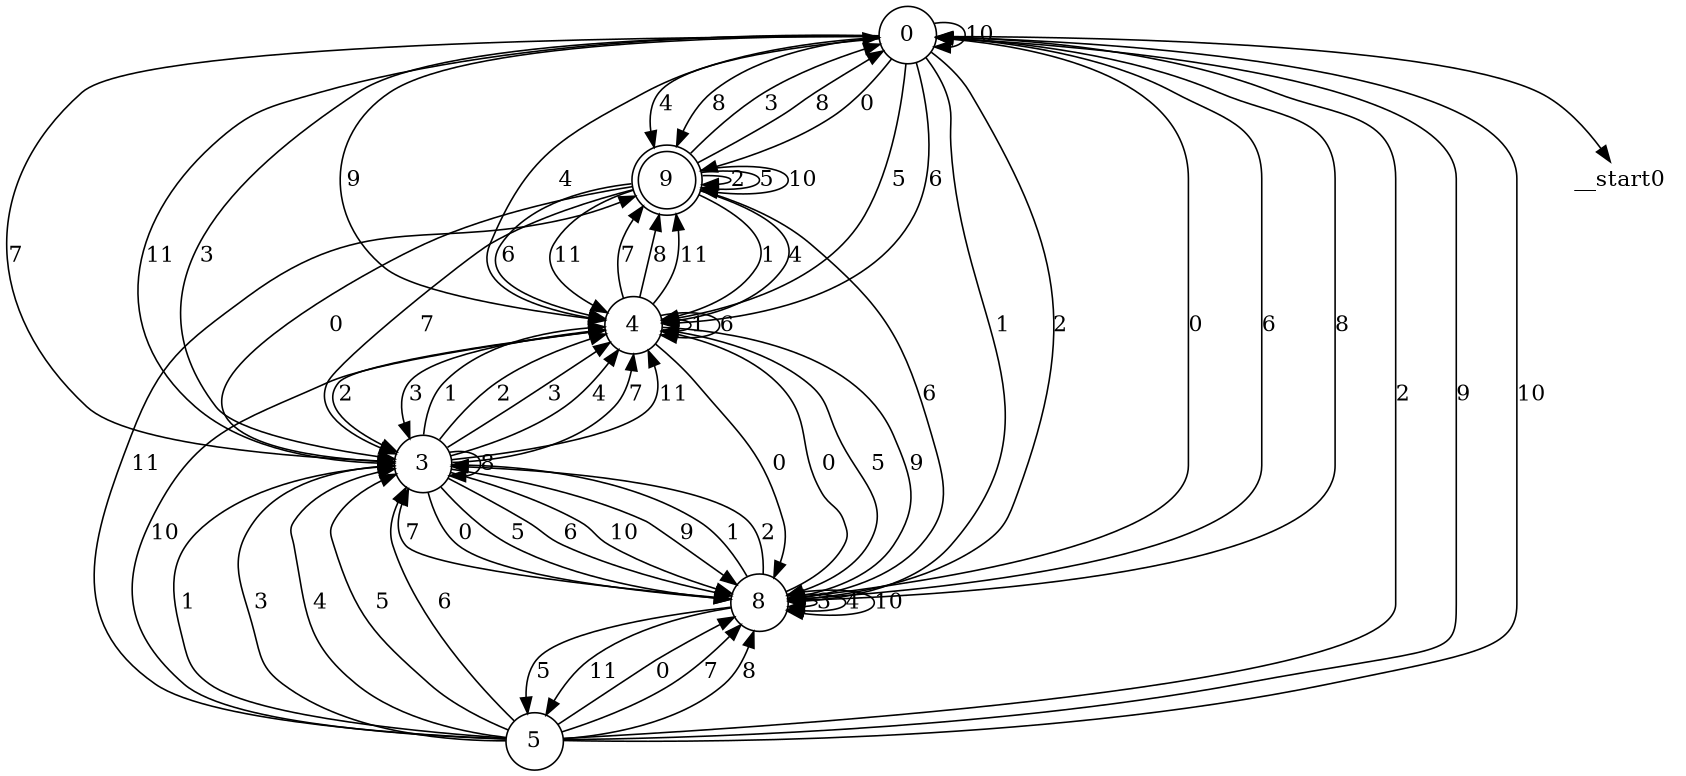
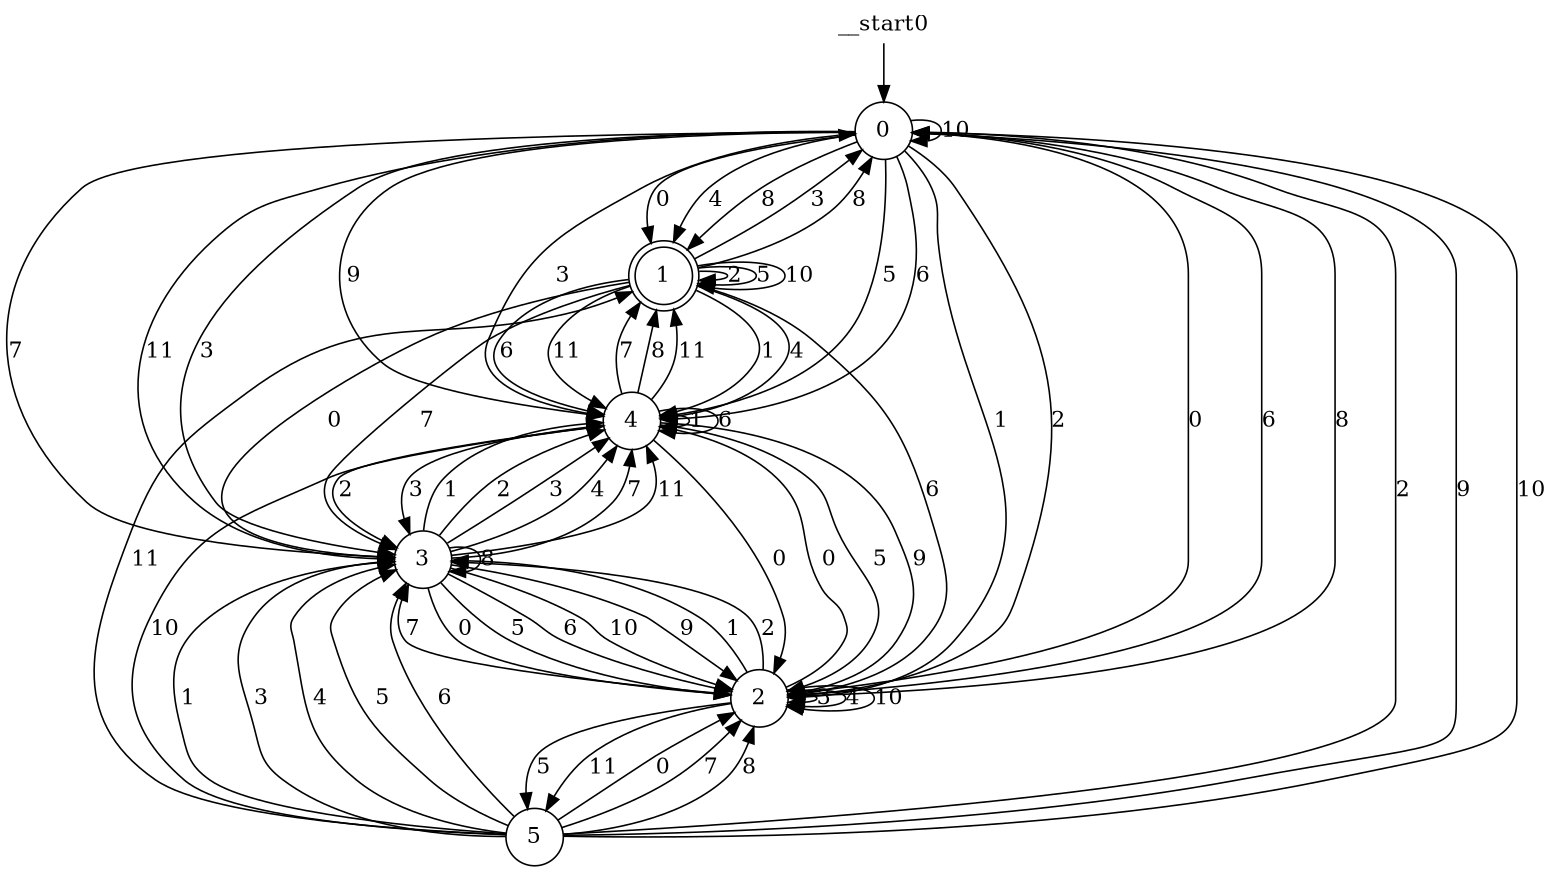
edge "0" -> "__start0": reversed
edge "4" -> "0": label "4" -> "3"
node "9": label "9" -> "1"
node "8": label "8" -> "2"
